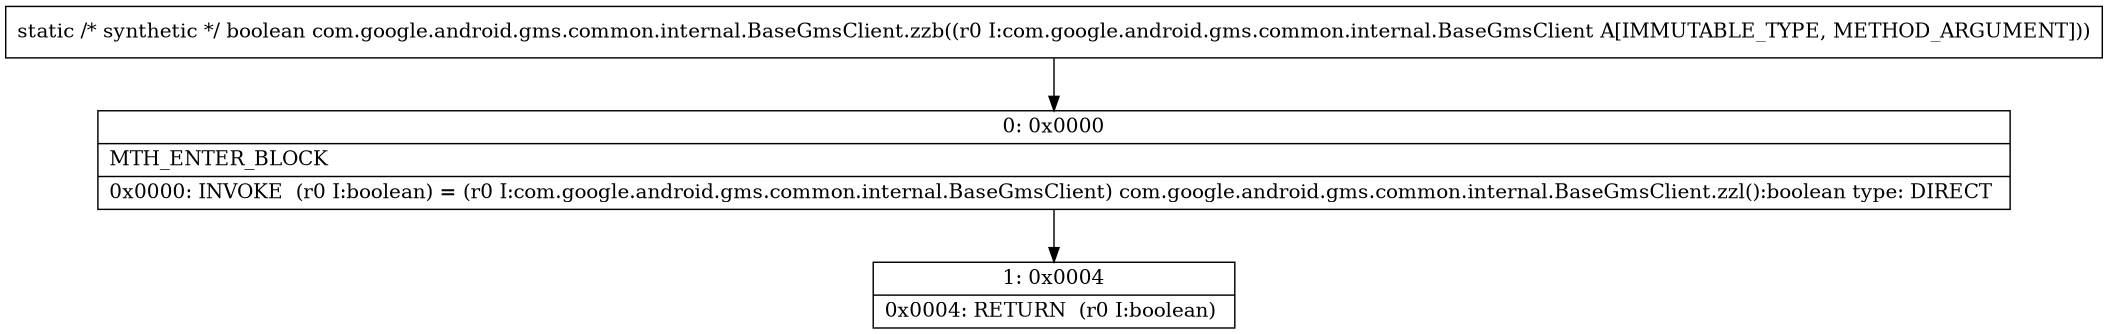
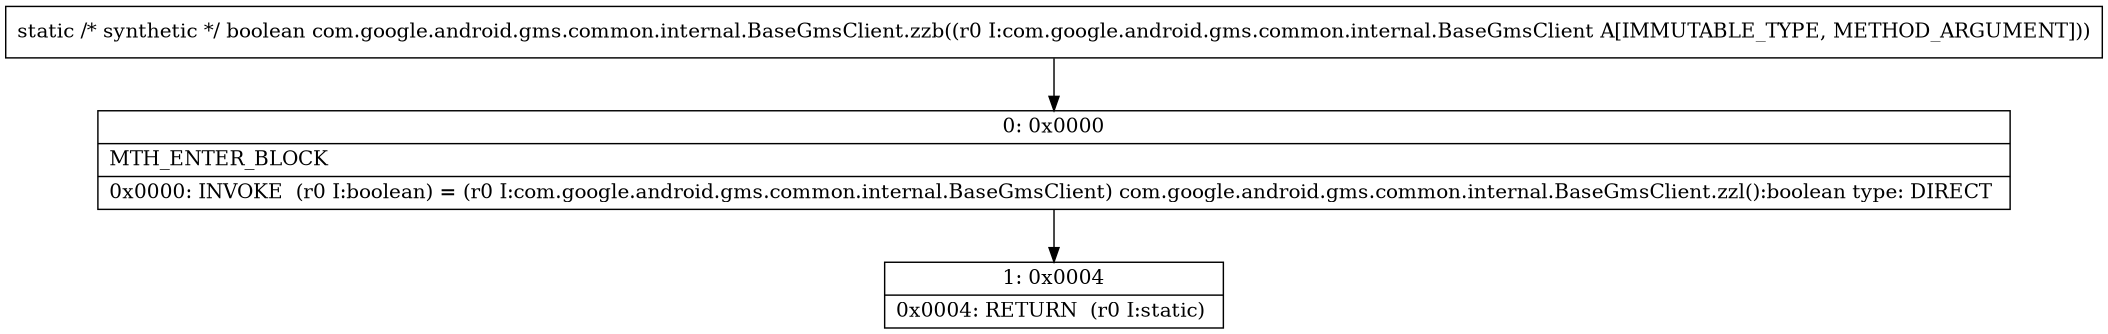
node "1: 0x0004": text "0x0004: RETURN  (r0 I:boolean)" -> "0x0004: RETURN  (r0 I:static)"
